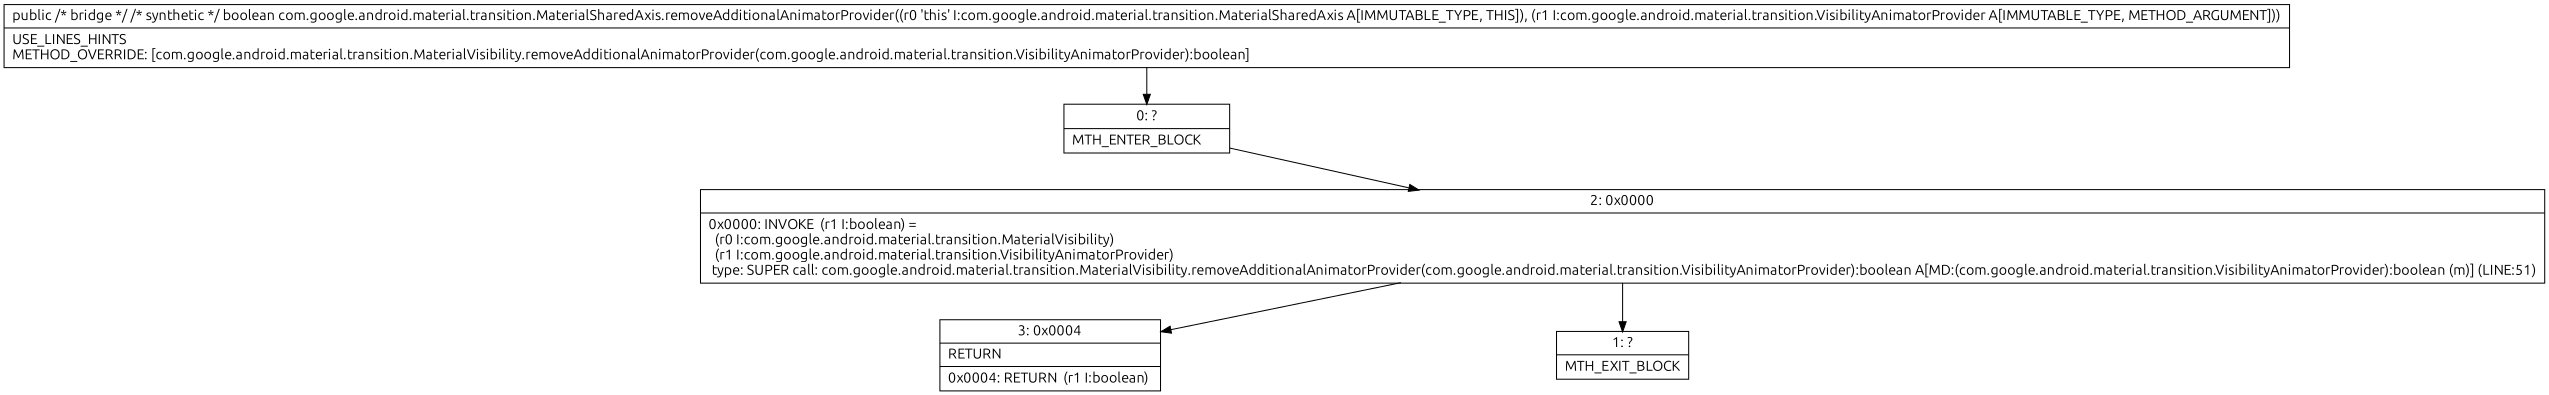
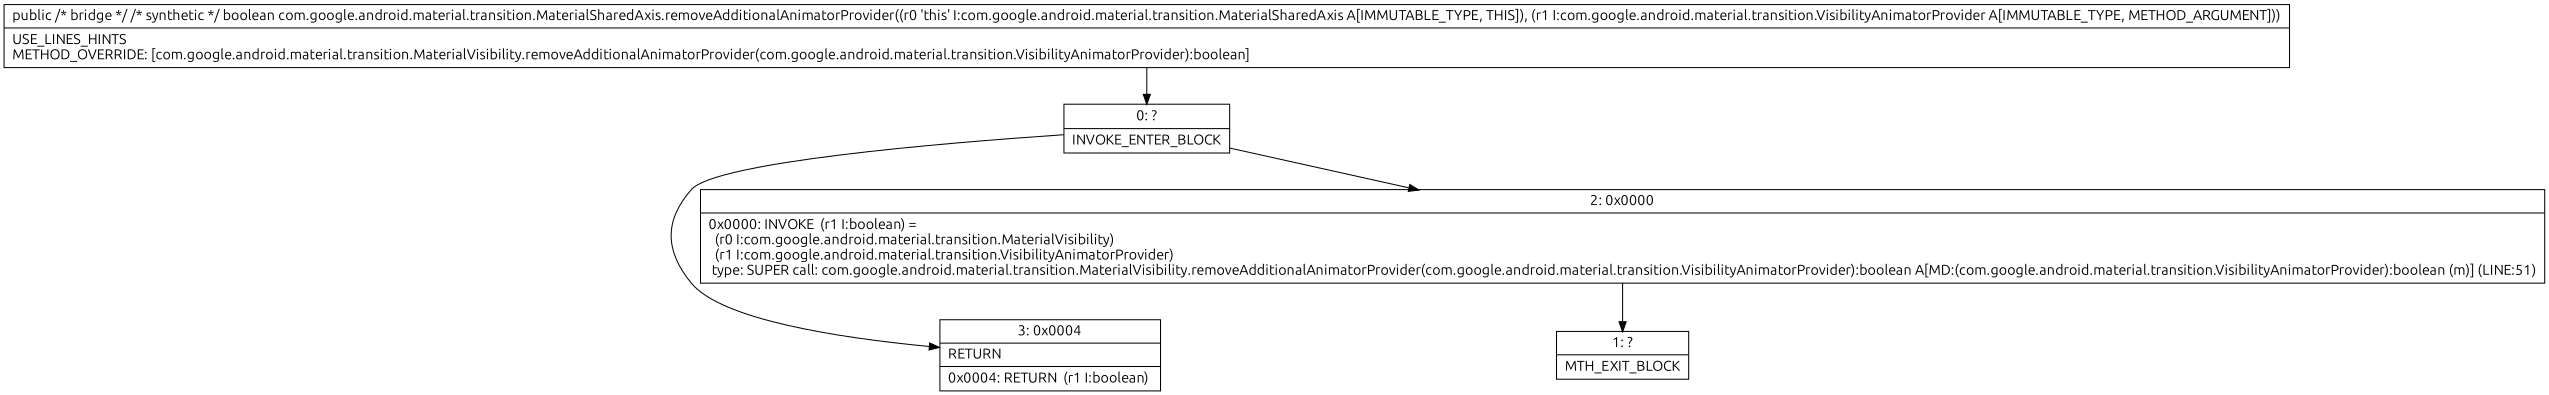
node "0: ?": text "MTH_ENTER_BLOCK" -> "INVOKE_ENTER_BLOCK"
edge "2: 0x0000" -> "3: 0x0004": now "0: ?" -> "3: 0x0004"
